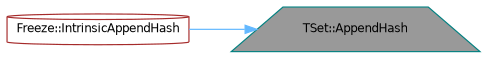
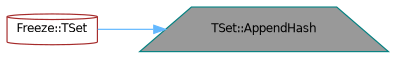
node "Freeze::IntrinsicAppendHash": label "Freeze::IntrinsicAppendHash" -> "Freeze::TSet"
